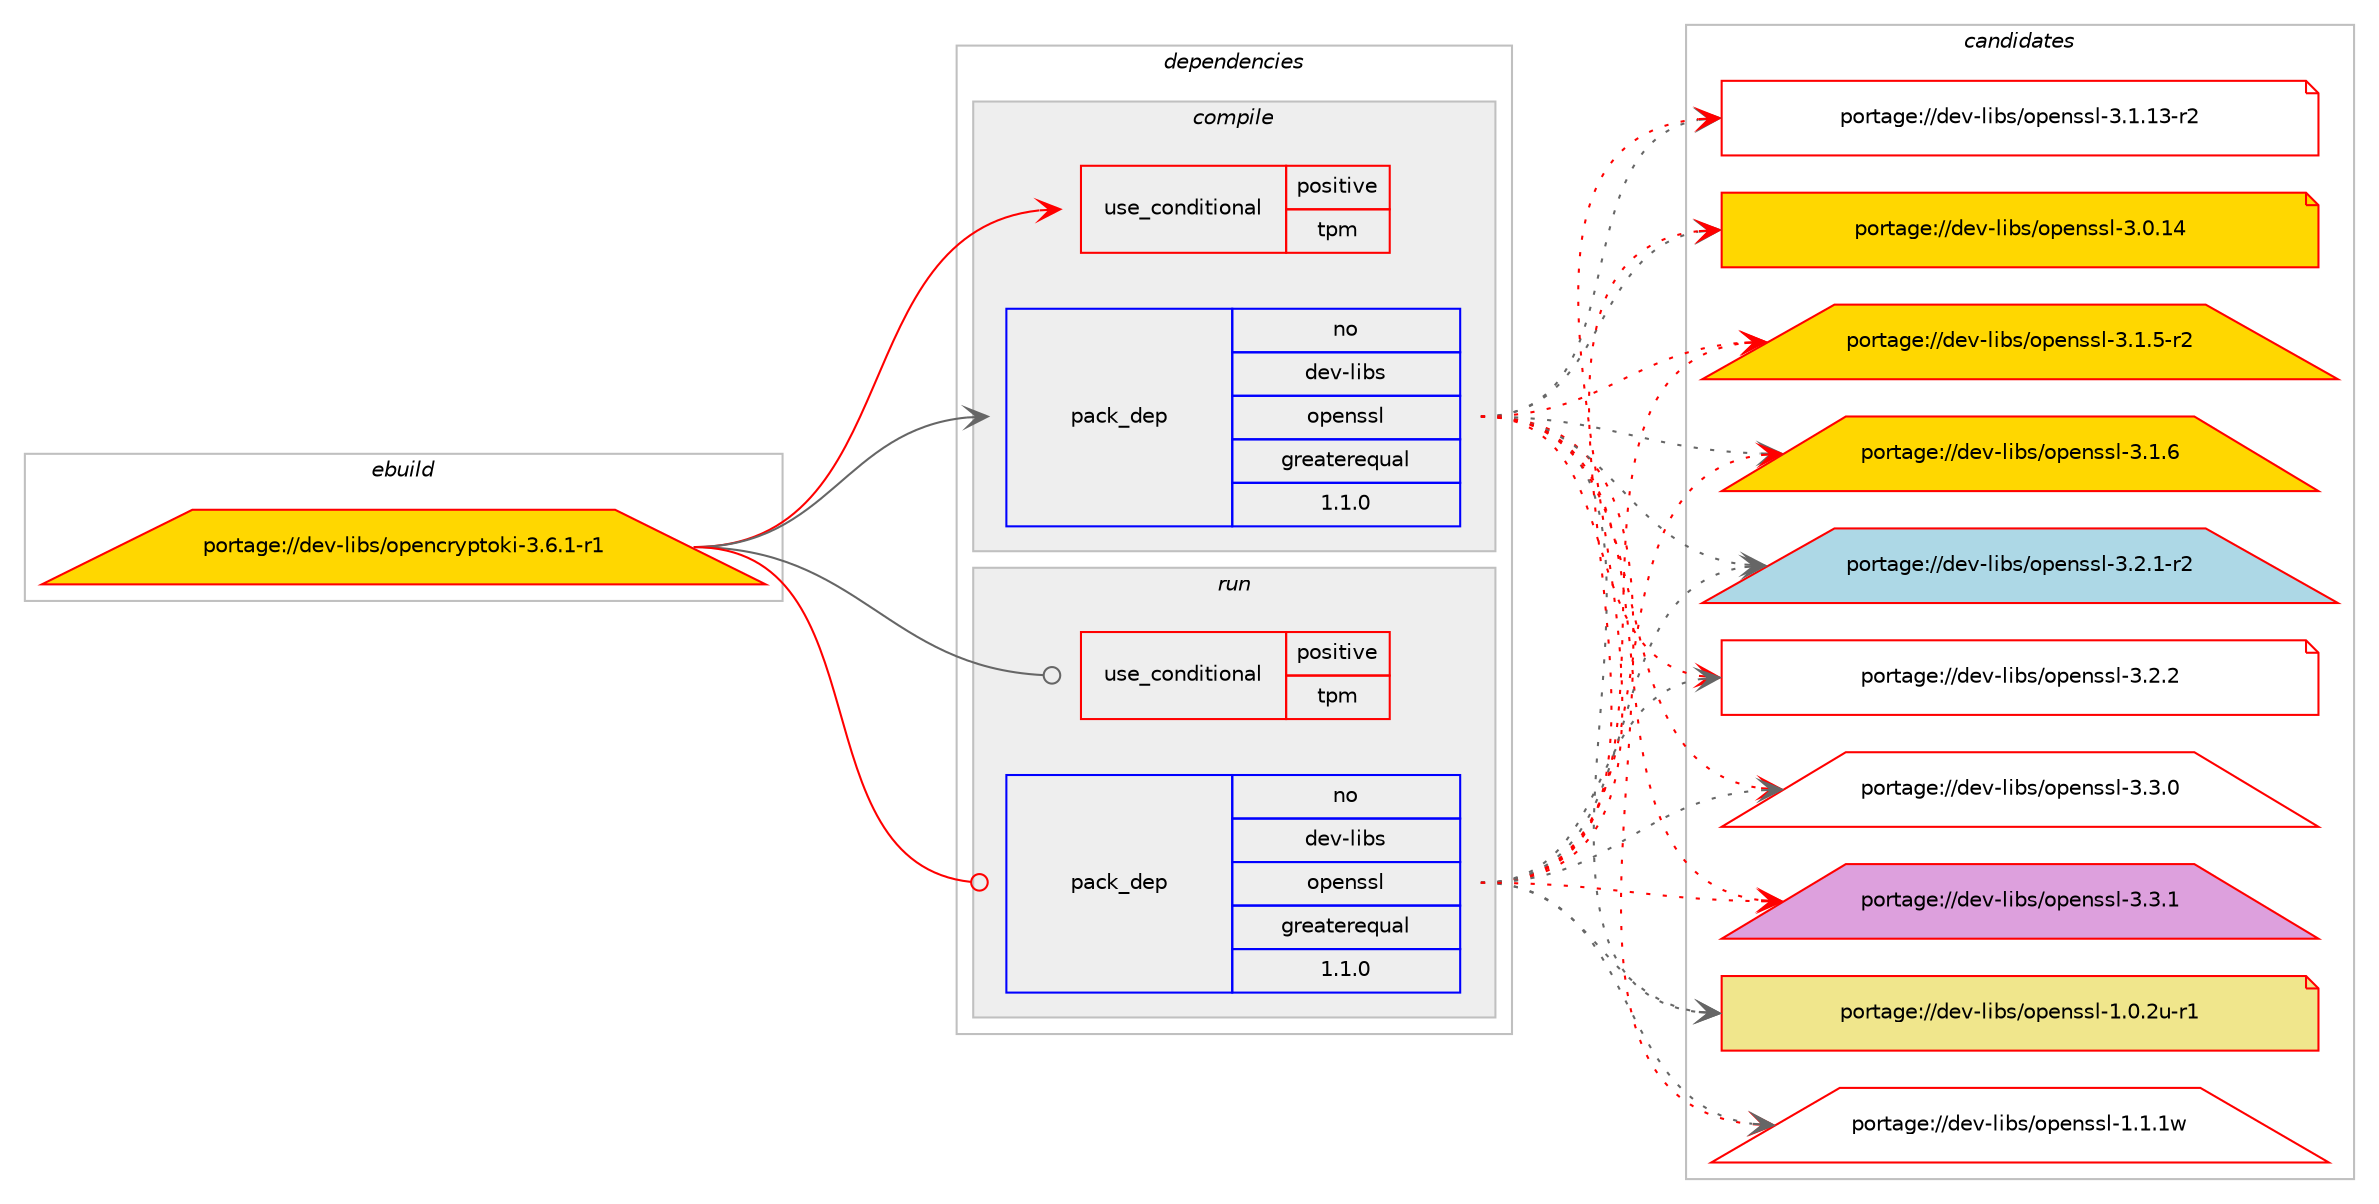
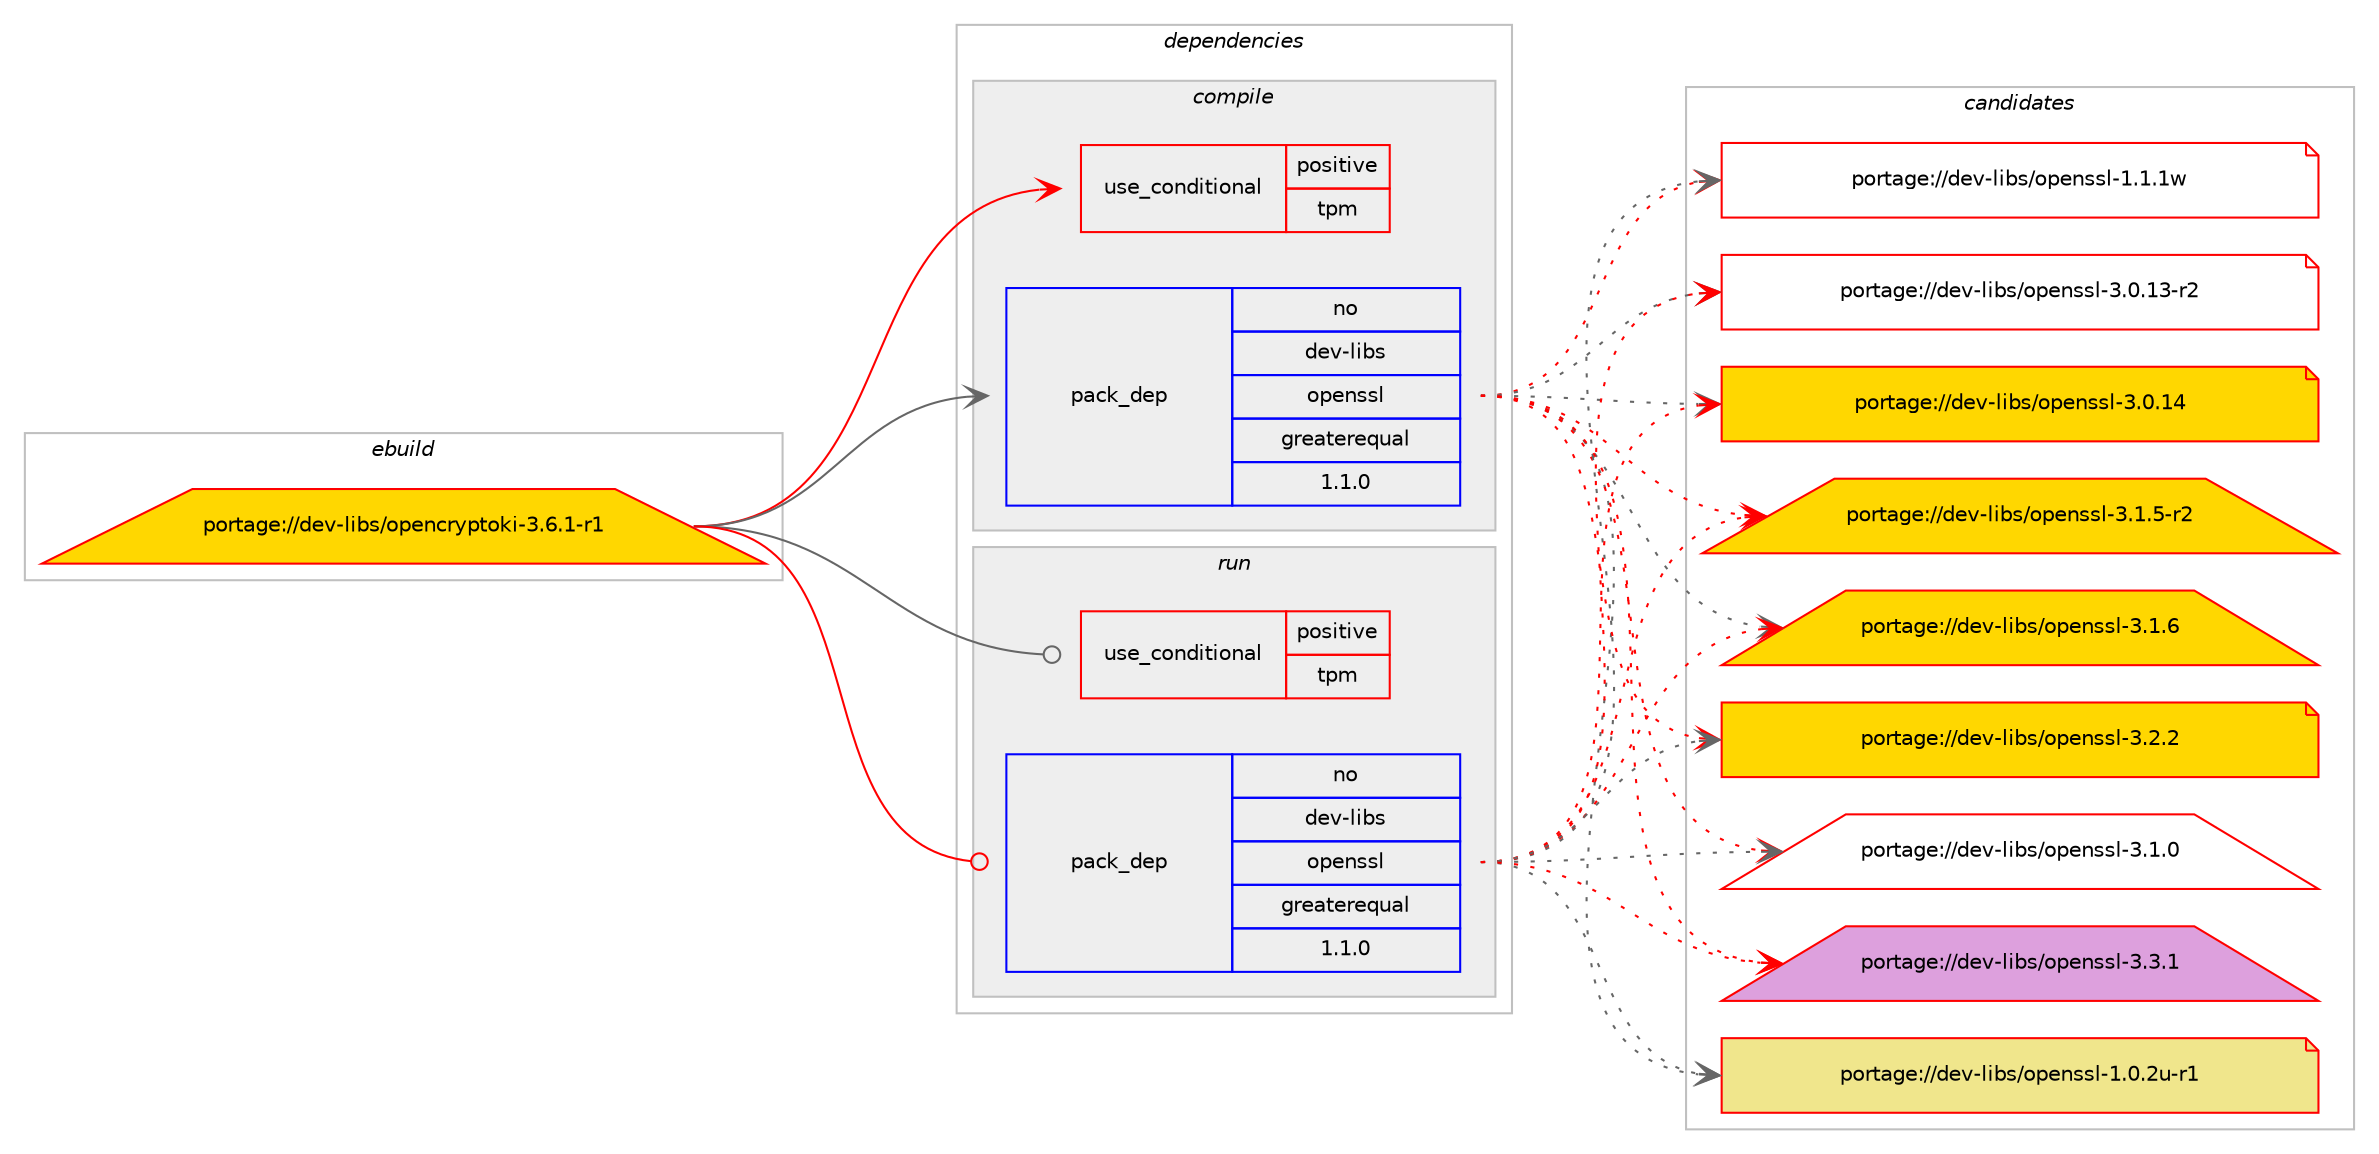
node "portage://dev-libs/openssl-3.1.13-r2": label "portage://dev-libs/openssl-3.1.13-r2" -> "portage://dev-libs/openssl-3.0.13-r2"
node "portage://dev-libs/openssl-3.2.1-r2": removed
node "portage://dev-libs/openssl-3.2.2": fillcolor white -> gold
node "portage://dev-libs/openssl-3.3.0": label "portage://dev-libs/openssl-3.3.0" -> "portage://dev-libs/openssl-3.1.0"
node "portage://dev-libs/openssl-1.1.1w": shape trapezium -> note
